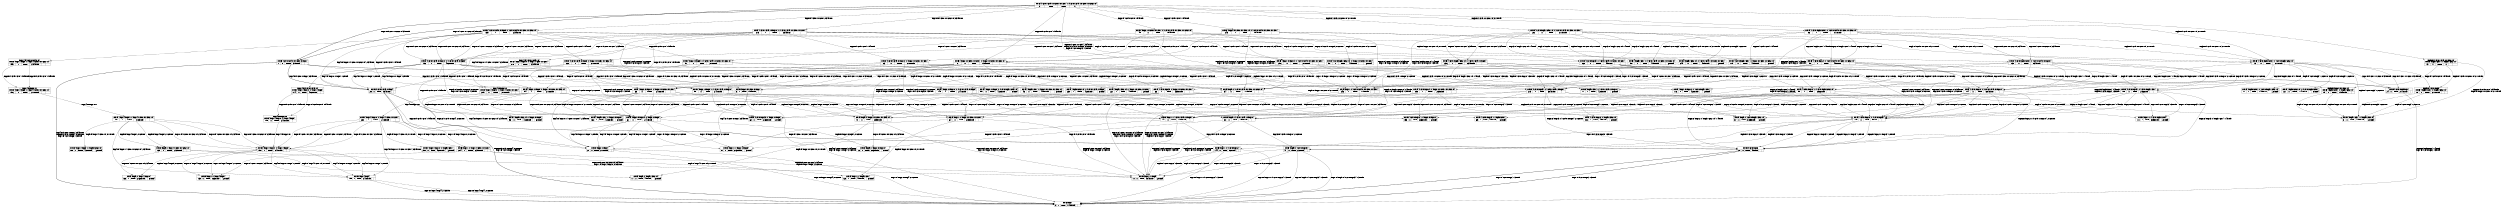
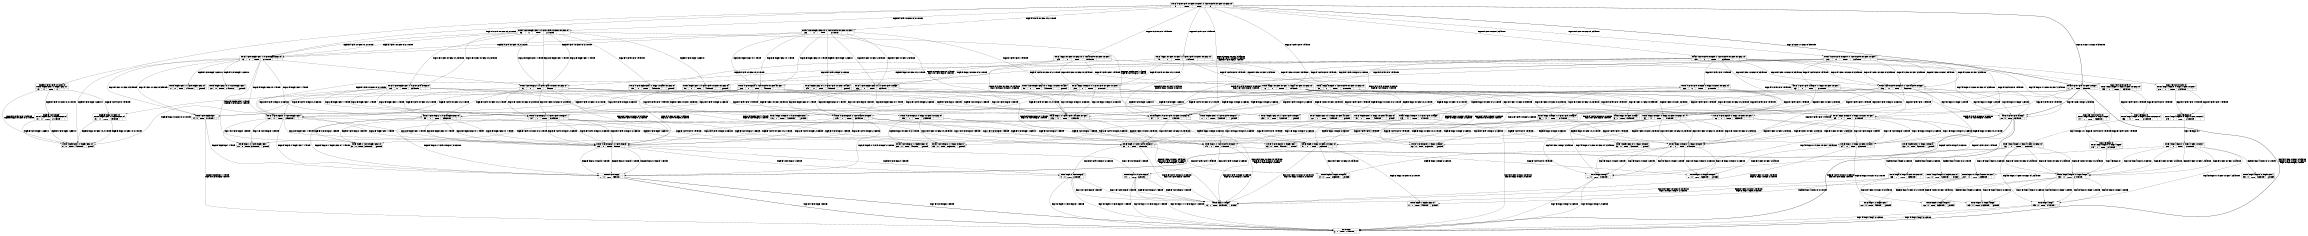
edge "out = ((M278 M279^T tmp10) + (M278 M279^T M280^T M281))" -> "out = ((M278 tmp3 M281) + (M278 M279^T tmp10))": now "out = ((M278 M279^T tmp10) + (M278 M279^T M280^T M281))" -> "out = ((M278 tmp13) + (M278 tmp3 M281))"
edge "out = ((M278 tmp3 M282^T) + (M278 M279^T M280^T M281))" -> "out = ((M278 tmp3 M282^T) + (tmp2^T M280^T M281))": added, label "tmp2 = (M279 M278) 1.94e+09"
edge "out = ((M278 tmp3 M281) + (M278 tmp3 M282^T))" -> "tmp5 = (M278 tmp3)": now "out = ((M278 tmp3 M281) + (M278 tmp3 M282^T))" -> "out = ((M278 tmp12) + (M278 M279^T M280^T M282^T))"
node "out = ((tmp2^T tmp8) + (M278 tmp3 M282^T))": removed
edge "out = (M278 tmp3 tmp1)" -> "out = (M278 tmp6)": added, label "tmp6 = (tmp3 tmp1) 1.4e+09"
